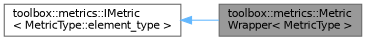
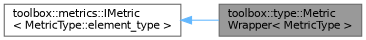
node "toolbox::metrics::Metric Wrapper< MetricType >": label "toolbox::metrics::Metric Wrapper< MetricType >" -> "toolbox::type::Metric Wrapper< MetricType >"
